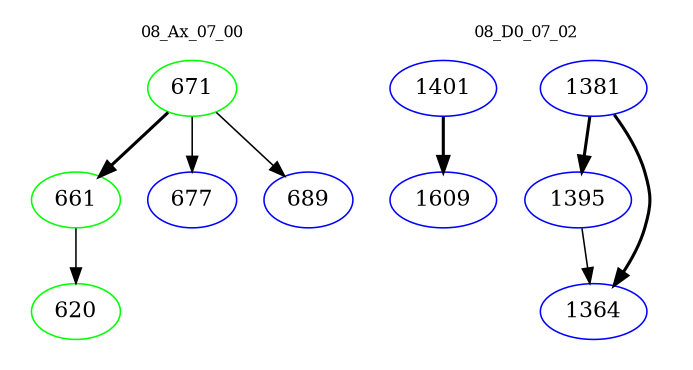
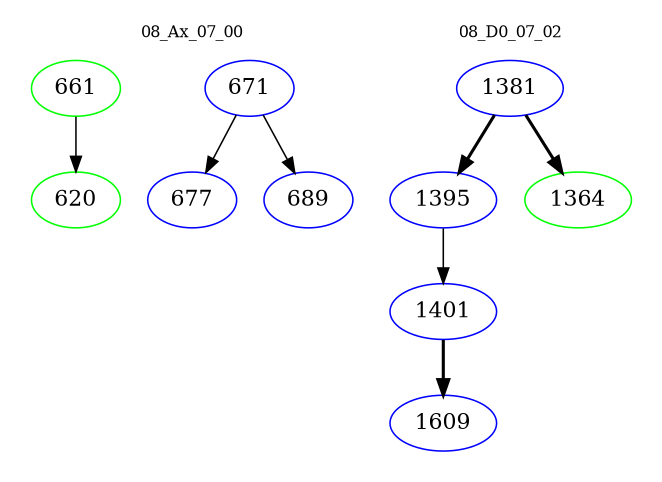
node "671": color green -> blue
edge "671" -> "661": removed
edge "1395" -> "1364": now "1395" -> "1401"
node "1364": color blue -> green
